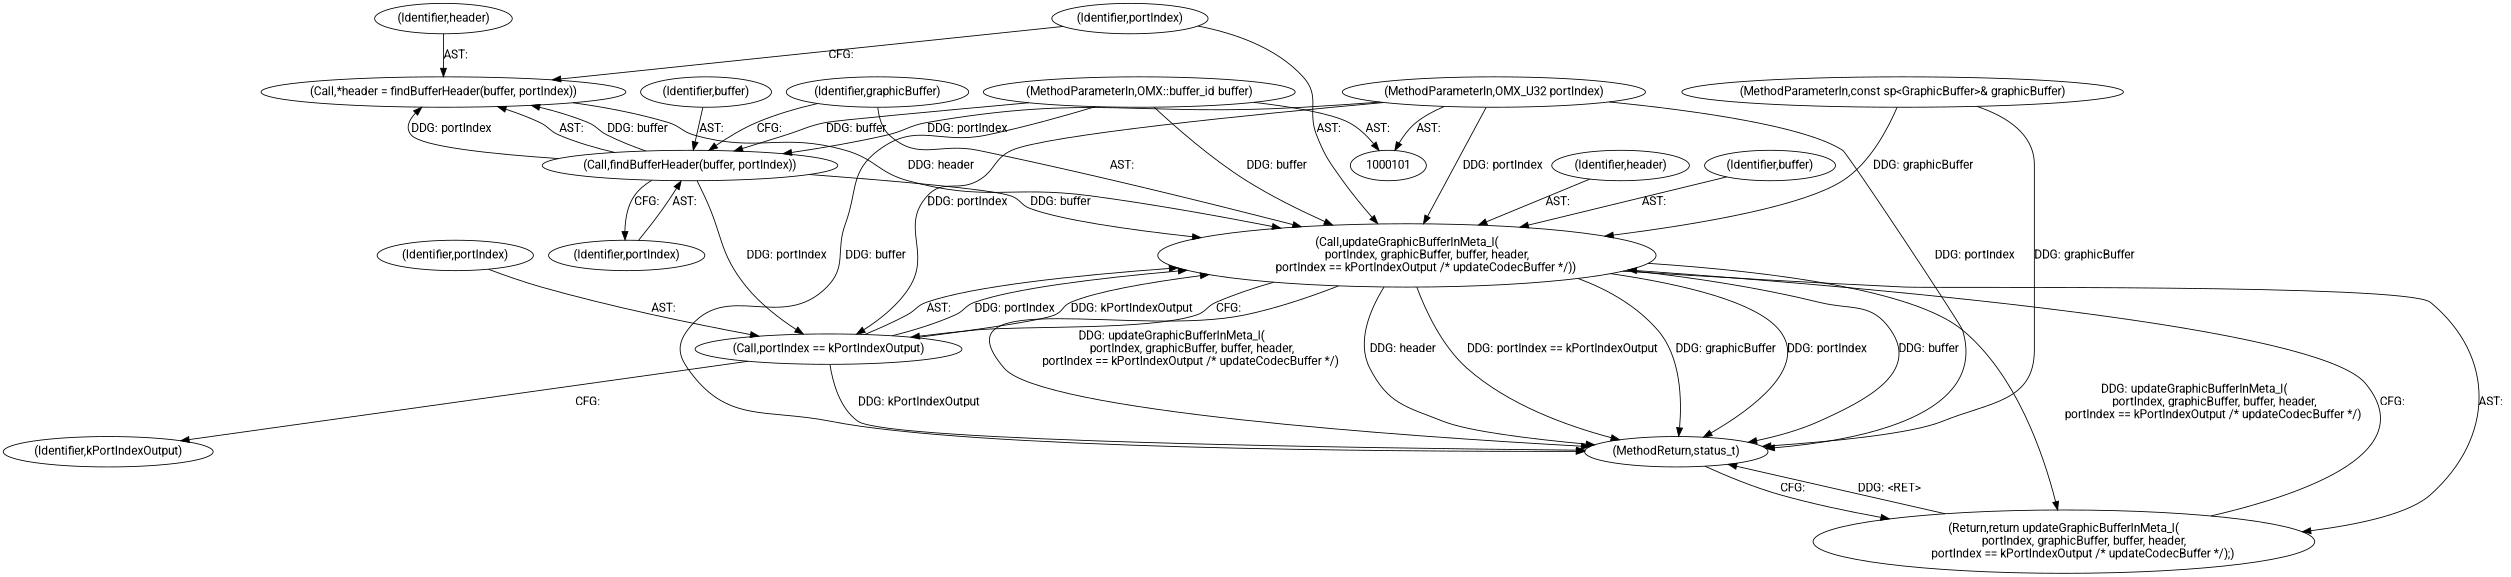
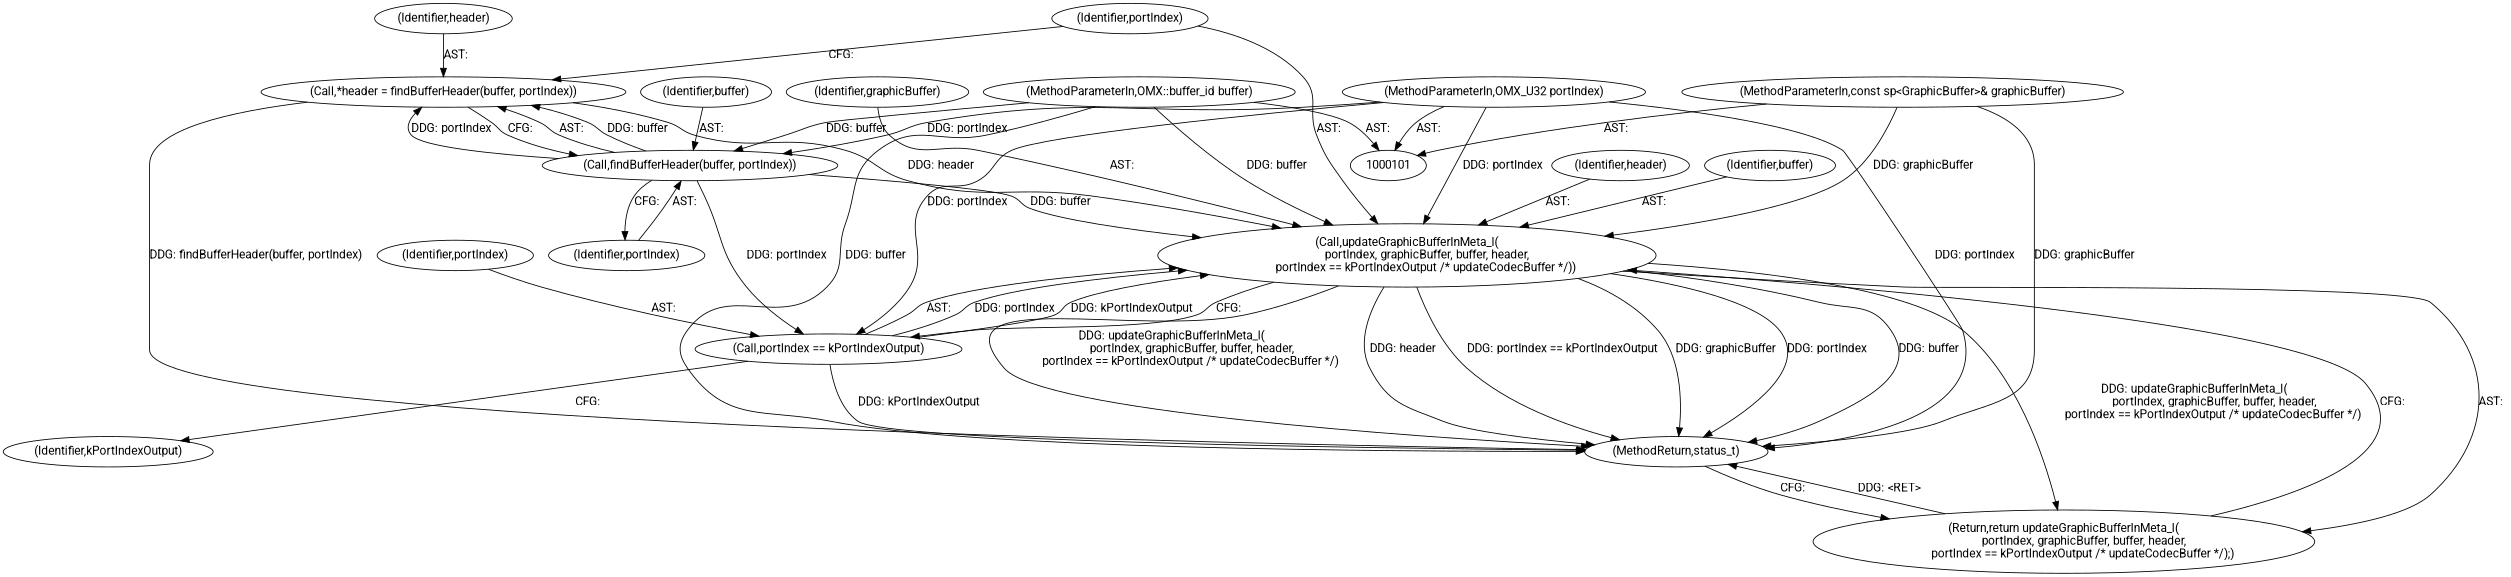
edge "(Identifier,graphicBuffer)" -> "(Call,findBufferHeader(buffer, portIndex))": now "(Call,*header = findBufferHeader(buffer, portIndex))" -> "(Call,findBufferHeader(buffer, portIndex))"
edge "(MethodParameterIn,const sp<GraphicBuffer>& graphicBuffer)" -> "1000101": added, label "AST:"
edge "(Call,*header = findBufferHeader(buffer, portIndex))" -> "(MethodReturn,status_t)": added, label "DDG: findBufferHeader(buffer, portIndex)"
